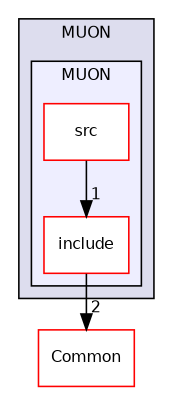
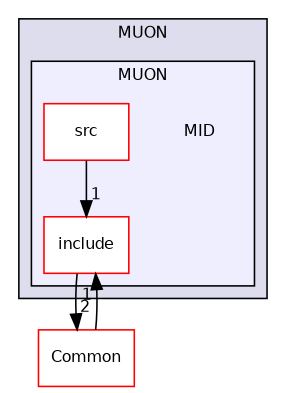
node "MID": added
edge "Common" -> "include": added
